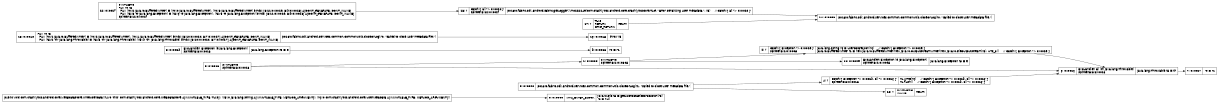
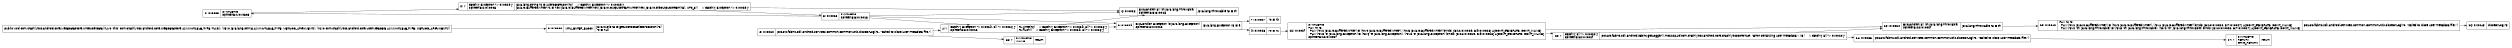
edge "2: ?" -> "3: 0x001a": added
edge "3: 0x001a" -> "8: 0x0029": added
node "17: ?": text "THIS" -> "SYNTHETIC"
edge "3: 0x001a" -> "4: ?": added
edge "17: ?" -> "14: 0x003a": reversed
node "10: 0x002c": added
edge "4: ?" -> "8: 0x0029": added
edge "9: 0x002a" -> "12: 0x002f": added
node "16: 0x0045": text "throw r5" -> "closeOrLog r5"
node "11: 0x002e": removed
edge "6: 0x0026" -> "7: 0x0027": now "8: 0x0029" -> "7: 0x0027"
node "7: 0x0027": text "r0 = r1" -> "r0 = r9"
